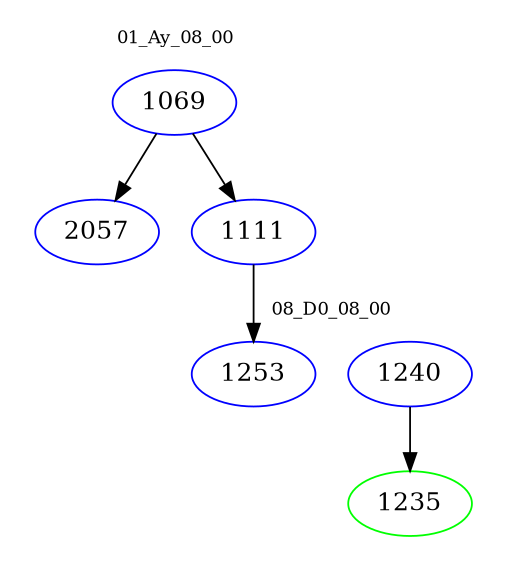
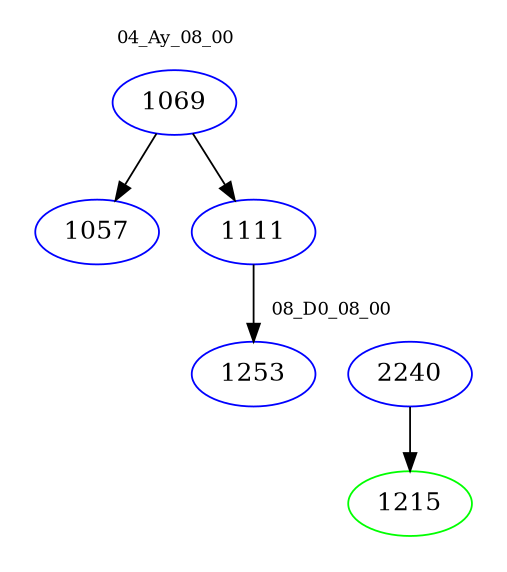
cluster "01_Ay_08_00": label "01_Ay_08_00" -> "04_Ay_08_00"
node "2057": label "2057" -> "1057"
node "1240": label "1240" -> "2240"
node "1235": label "1235" -> "1215"
